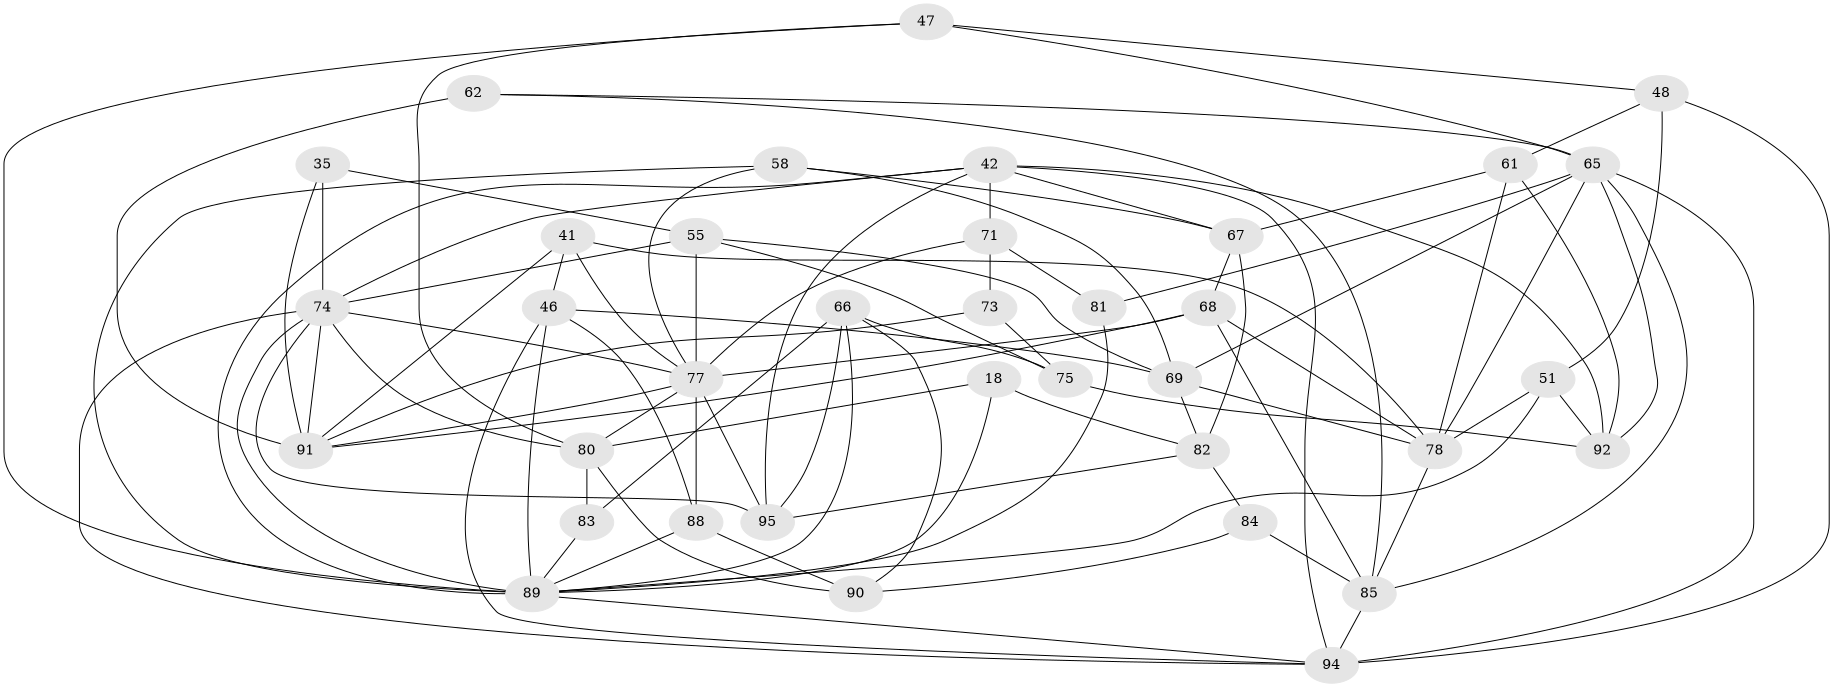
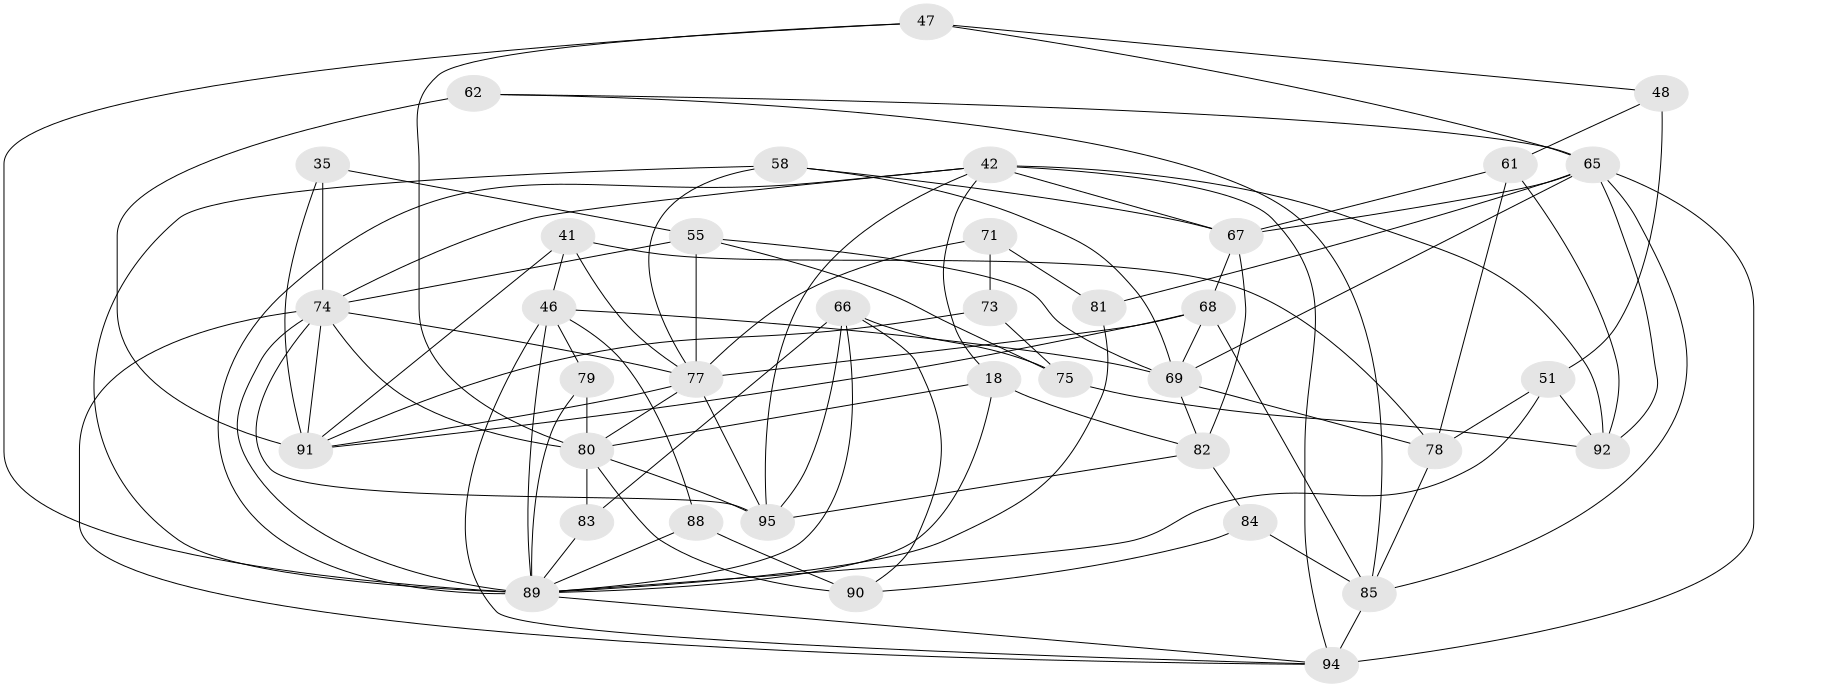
edge "42" -- "71": now "42" -- "18"
edge "65" -- "78": now "65" -- "67"
node "79": added
edge "68" -- "78": now "68" -- "69"
edge "77" -- "88": removed
edge "80" -- "95": added
edge "48" -- "94": removed
